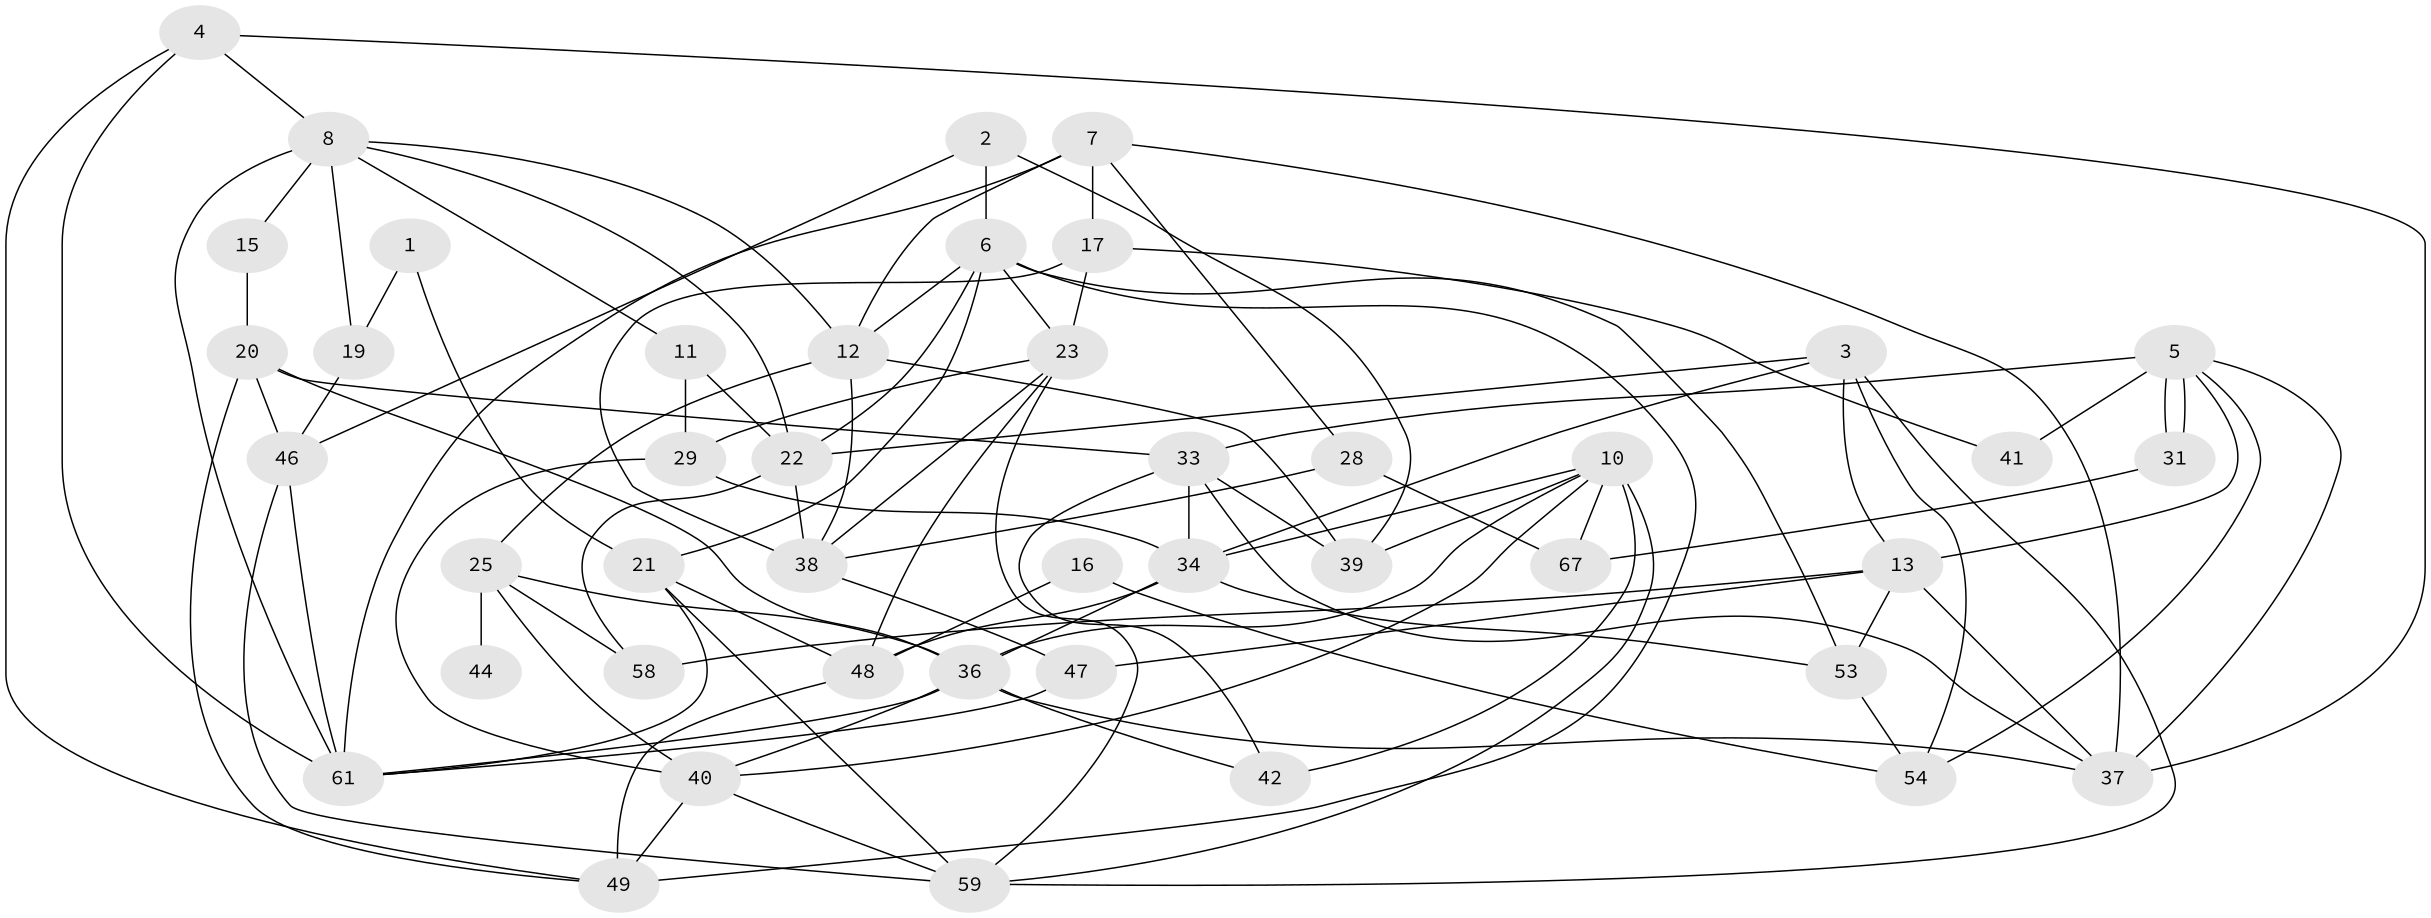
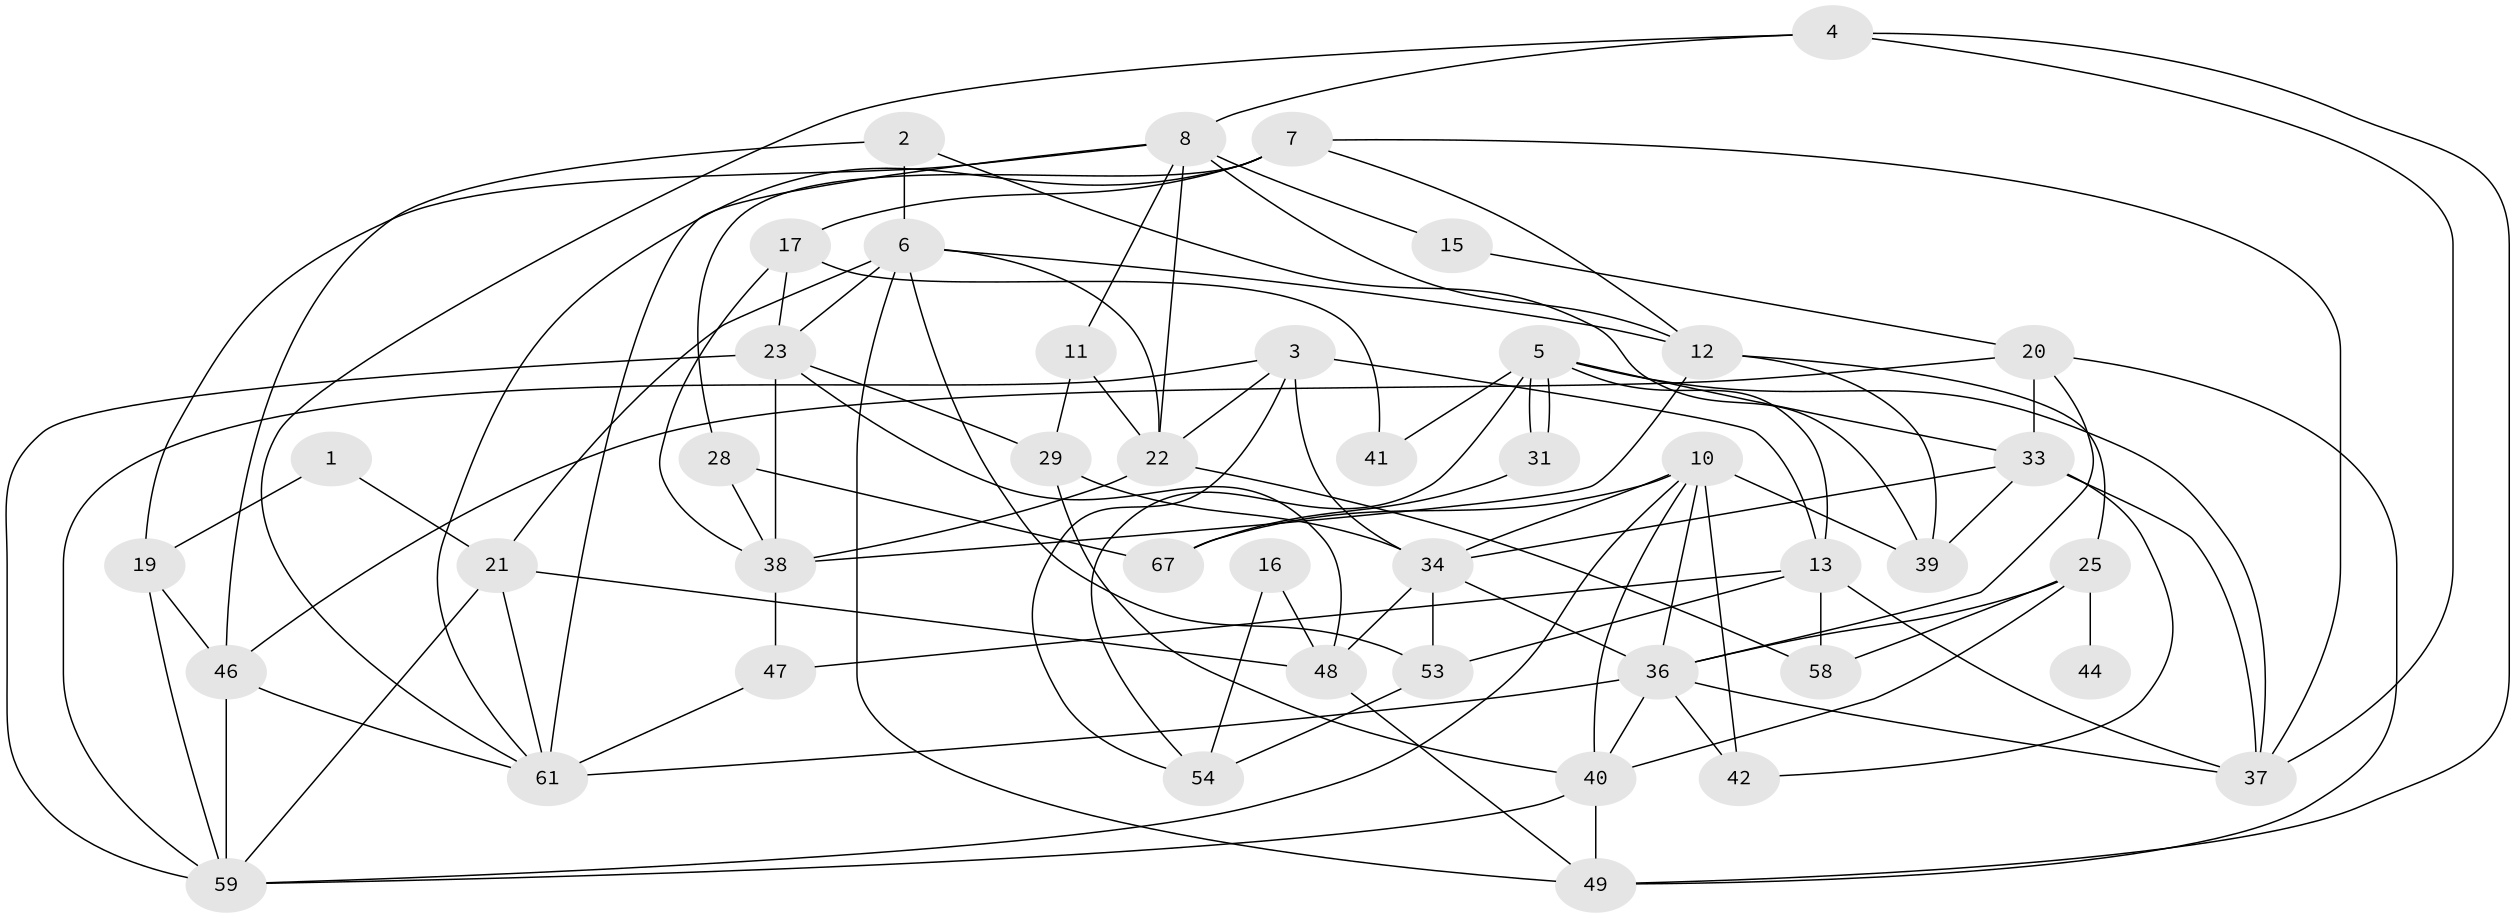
edge "19" -- "59": added
